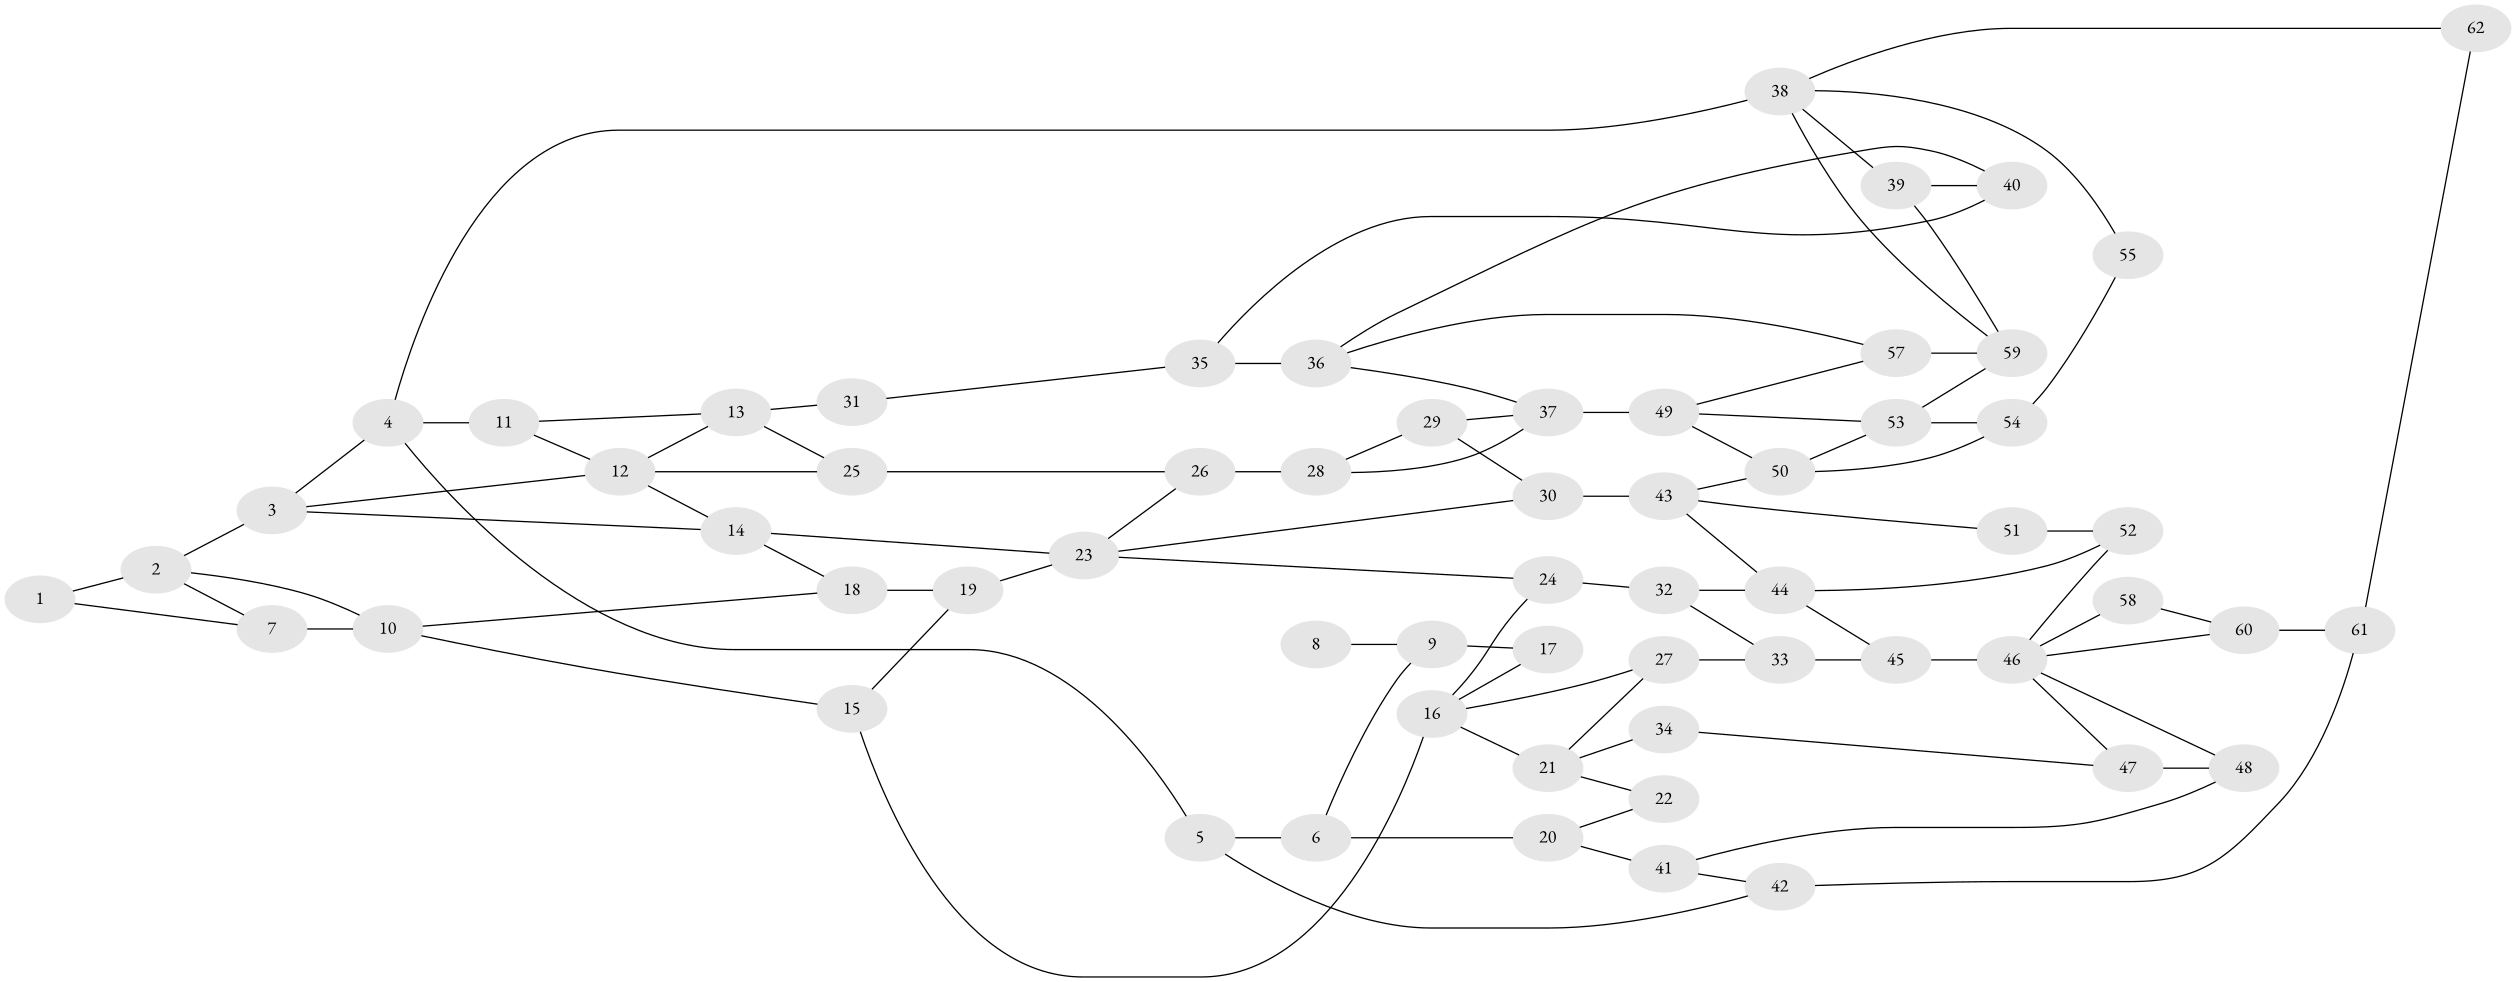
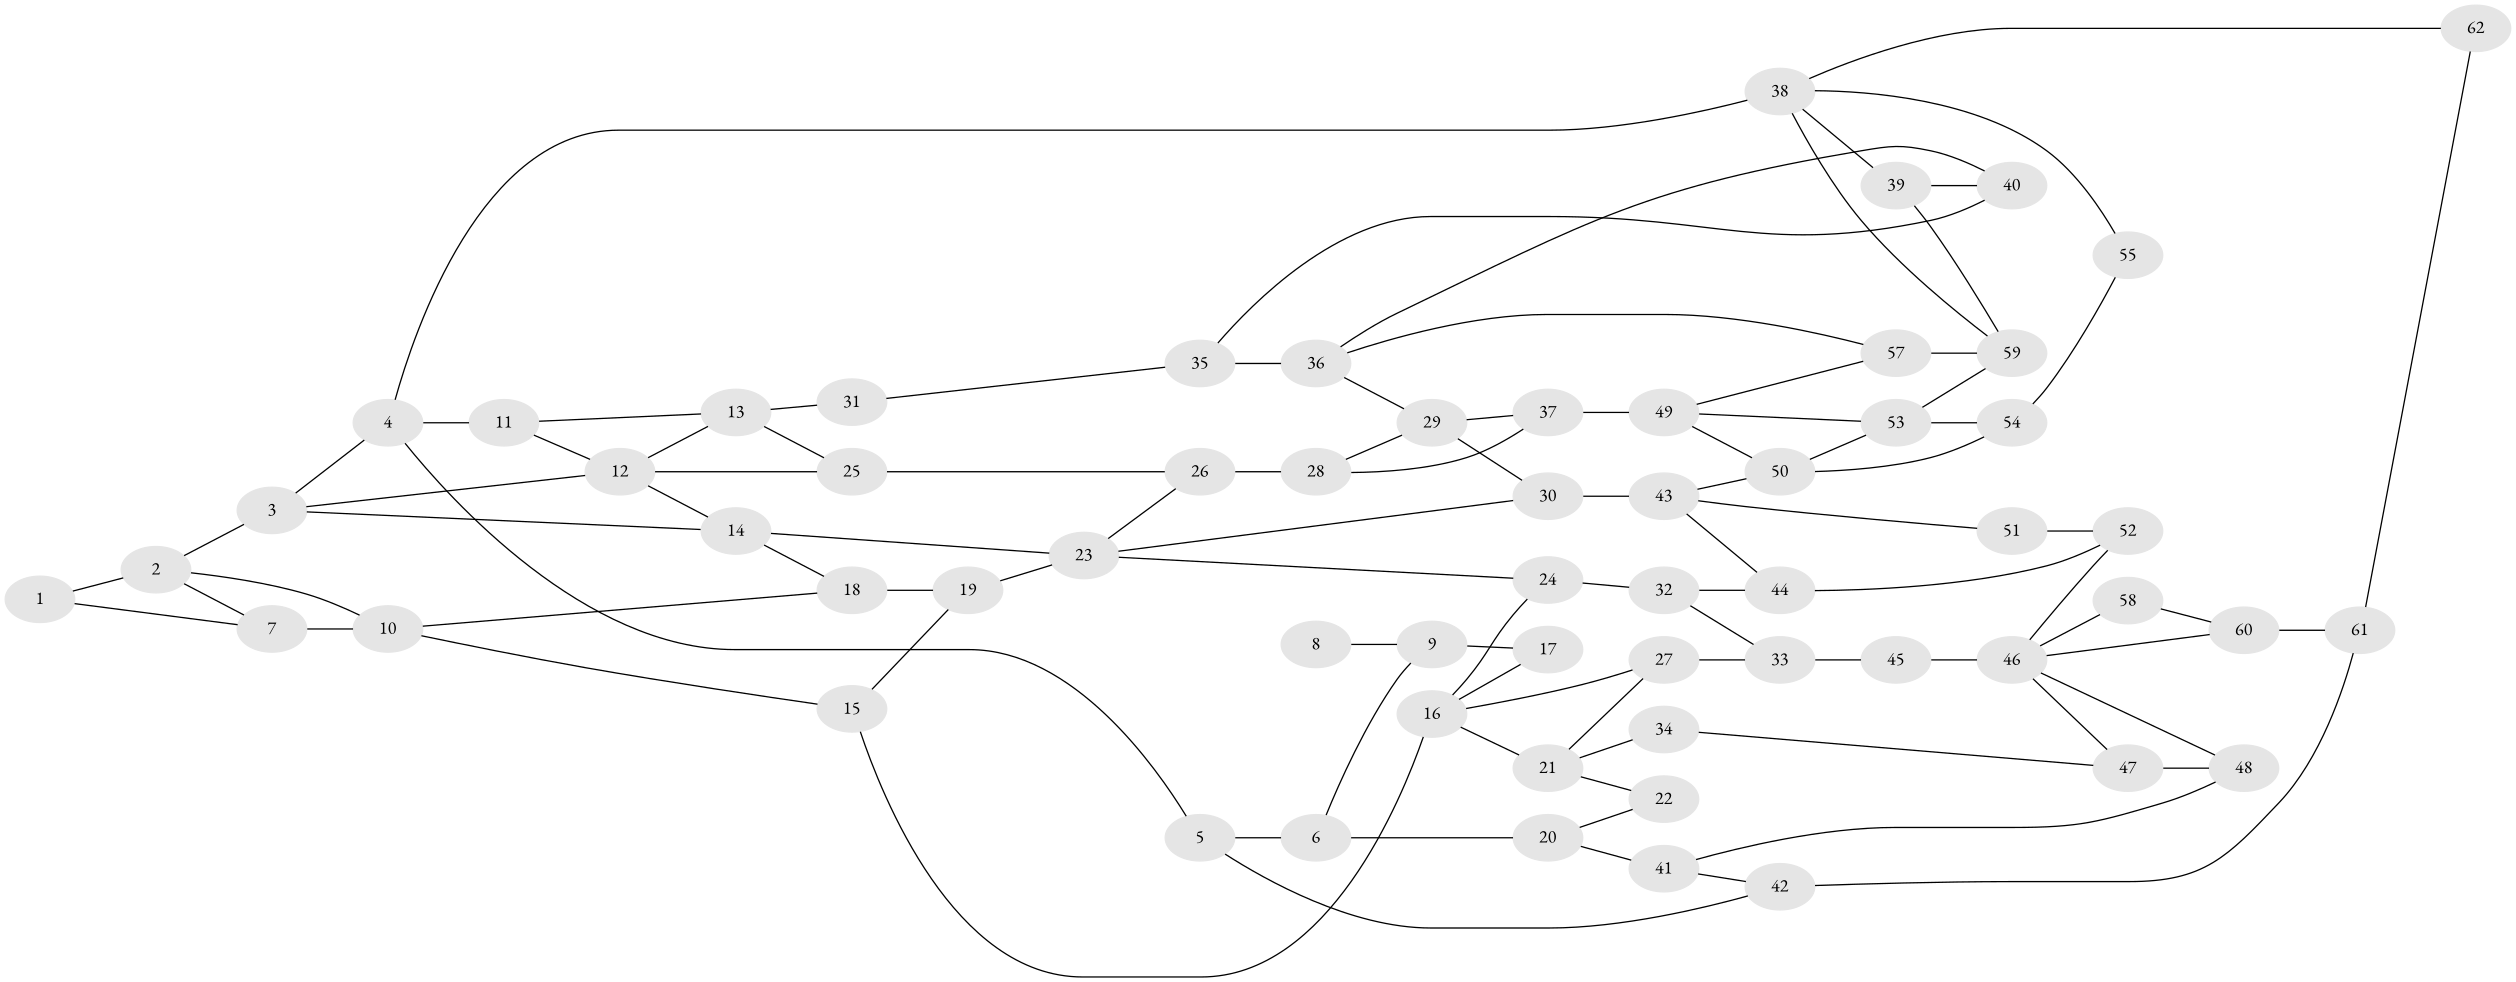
edge "36" -- "37": now "36" -- "29"
edge "44" -- "45": removed
